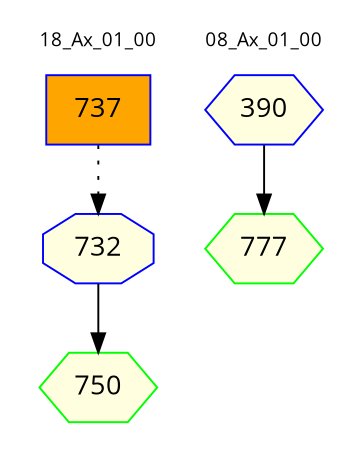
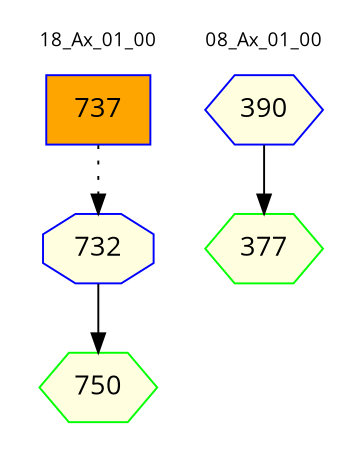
node "777": label "777" -> "377"
